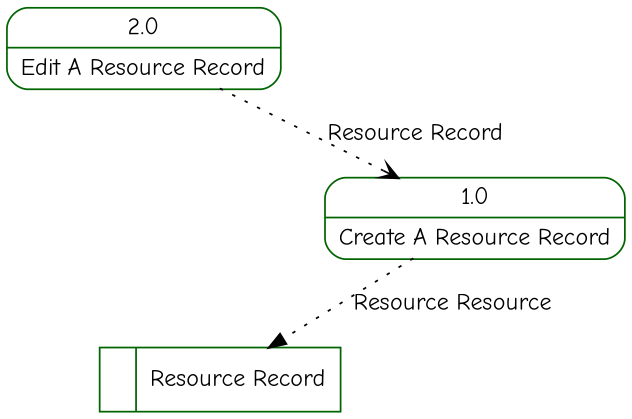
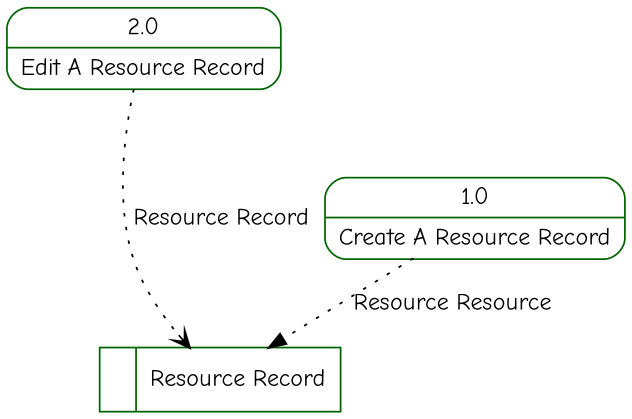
edge "2.0" -> "1.0": now "2.0" -> "Resource Record"
